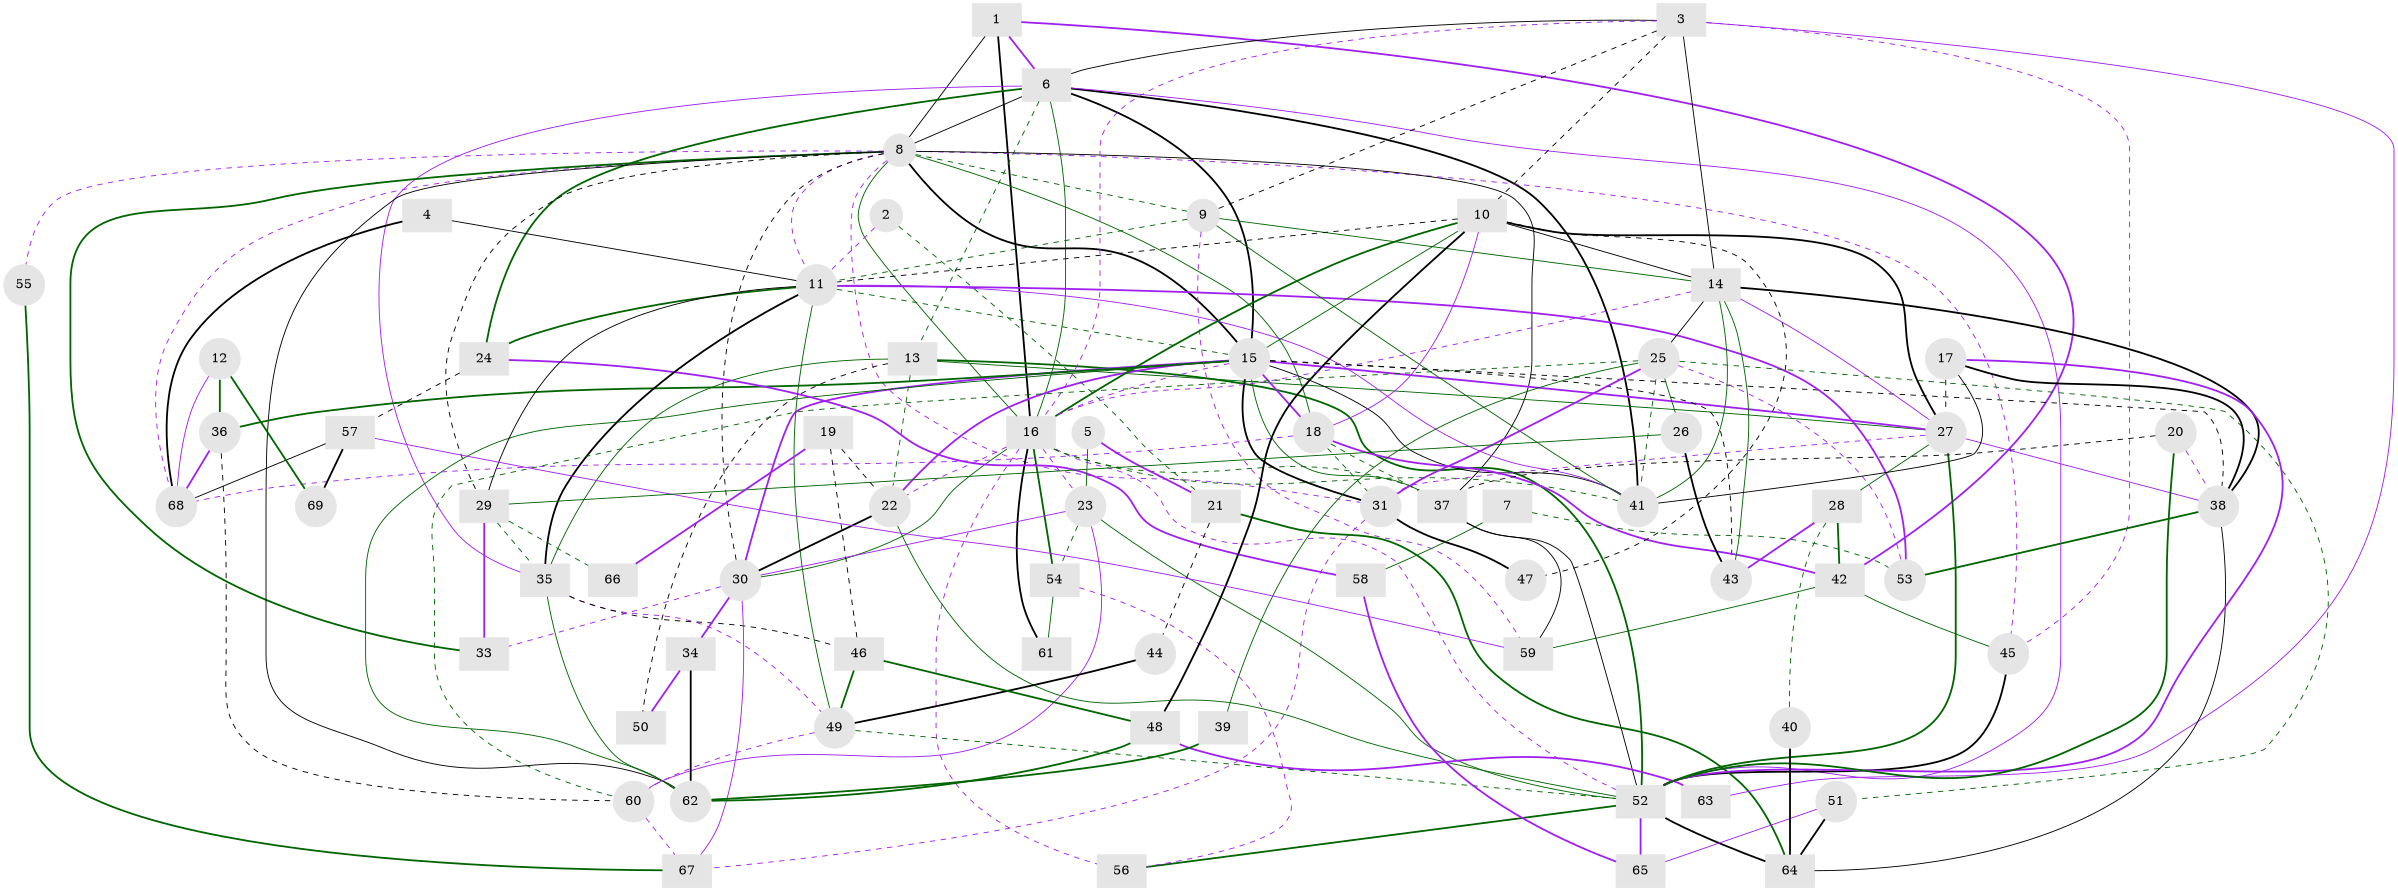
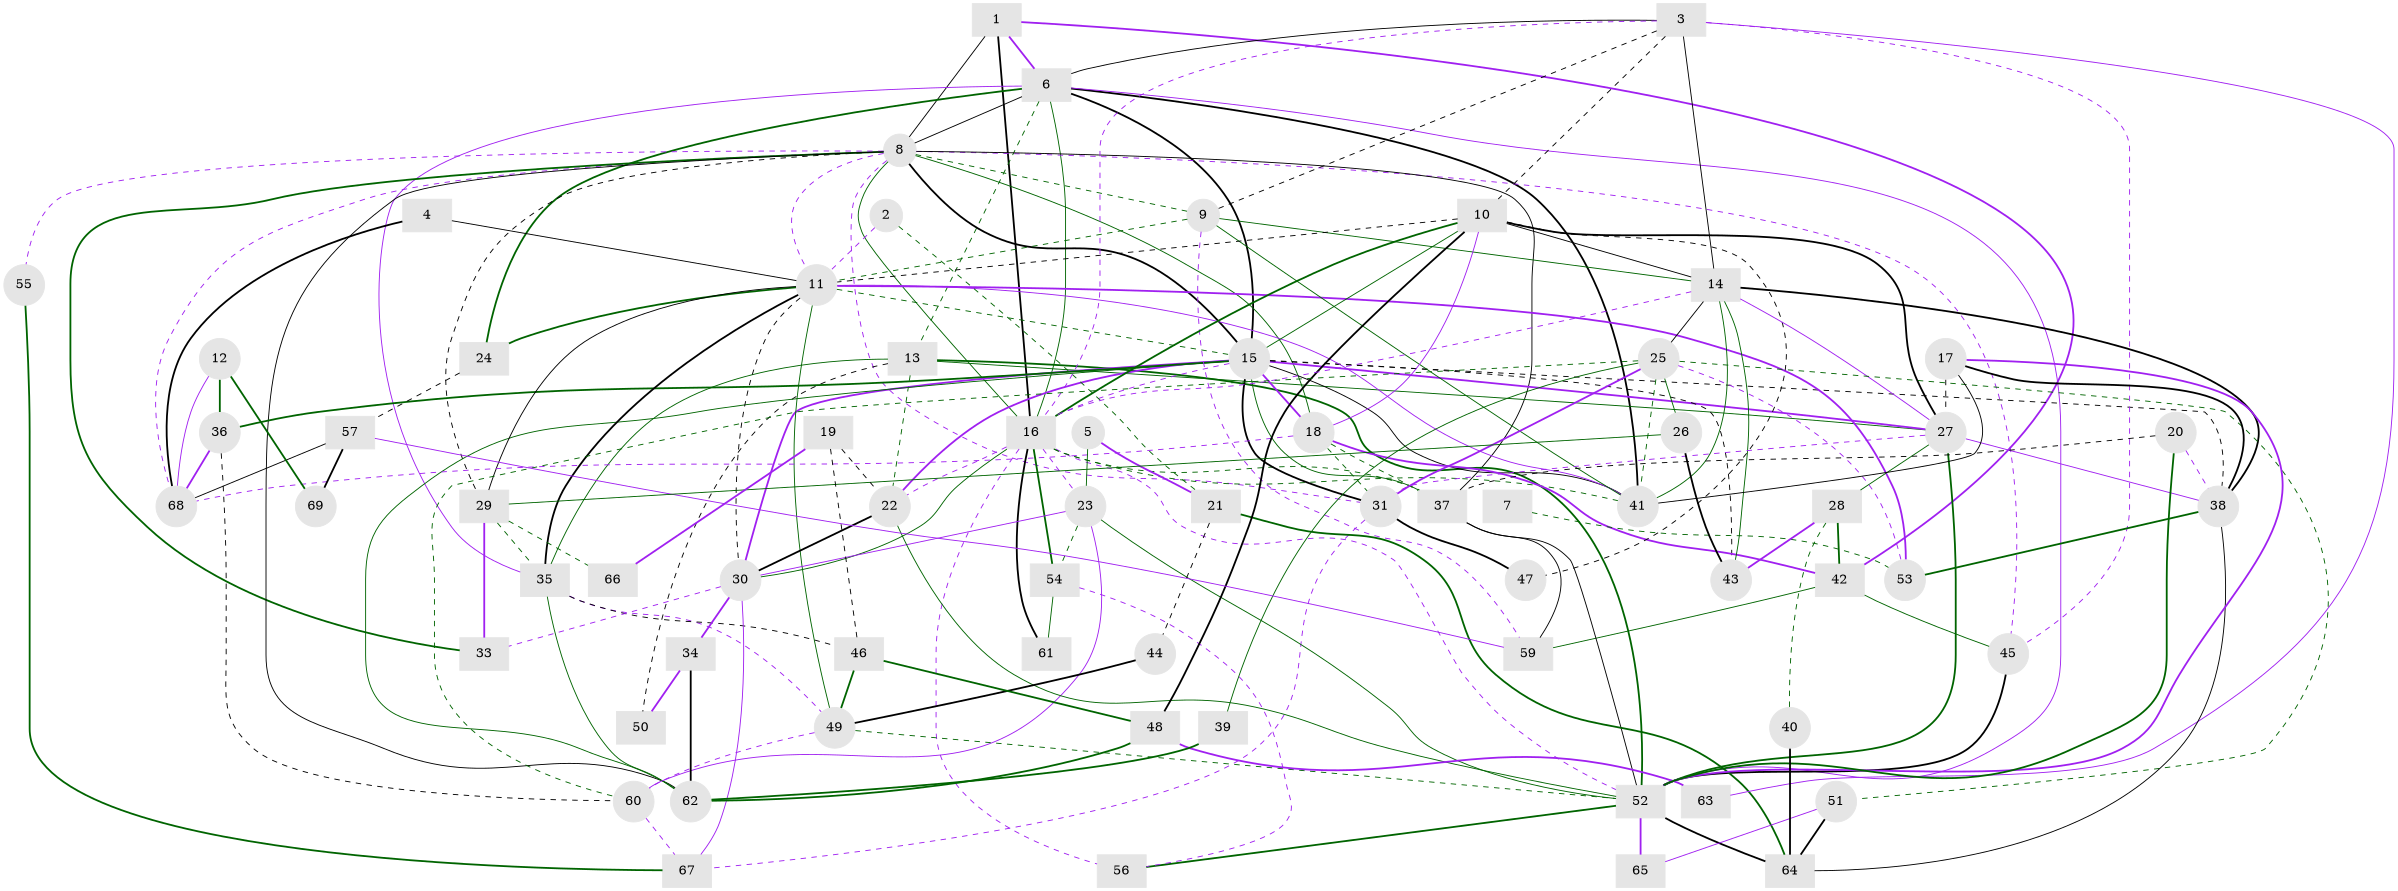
edge "8" -- "30": now "11" -- "30"
node "58": removed
